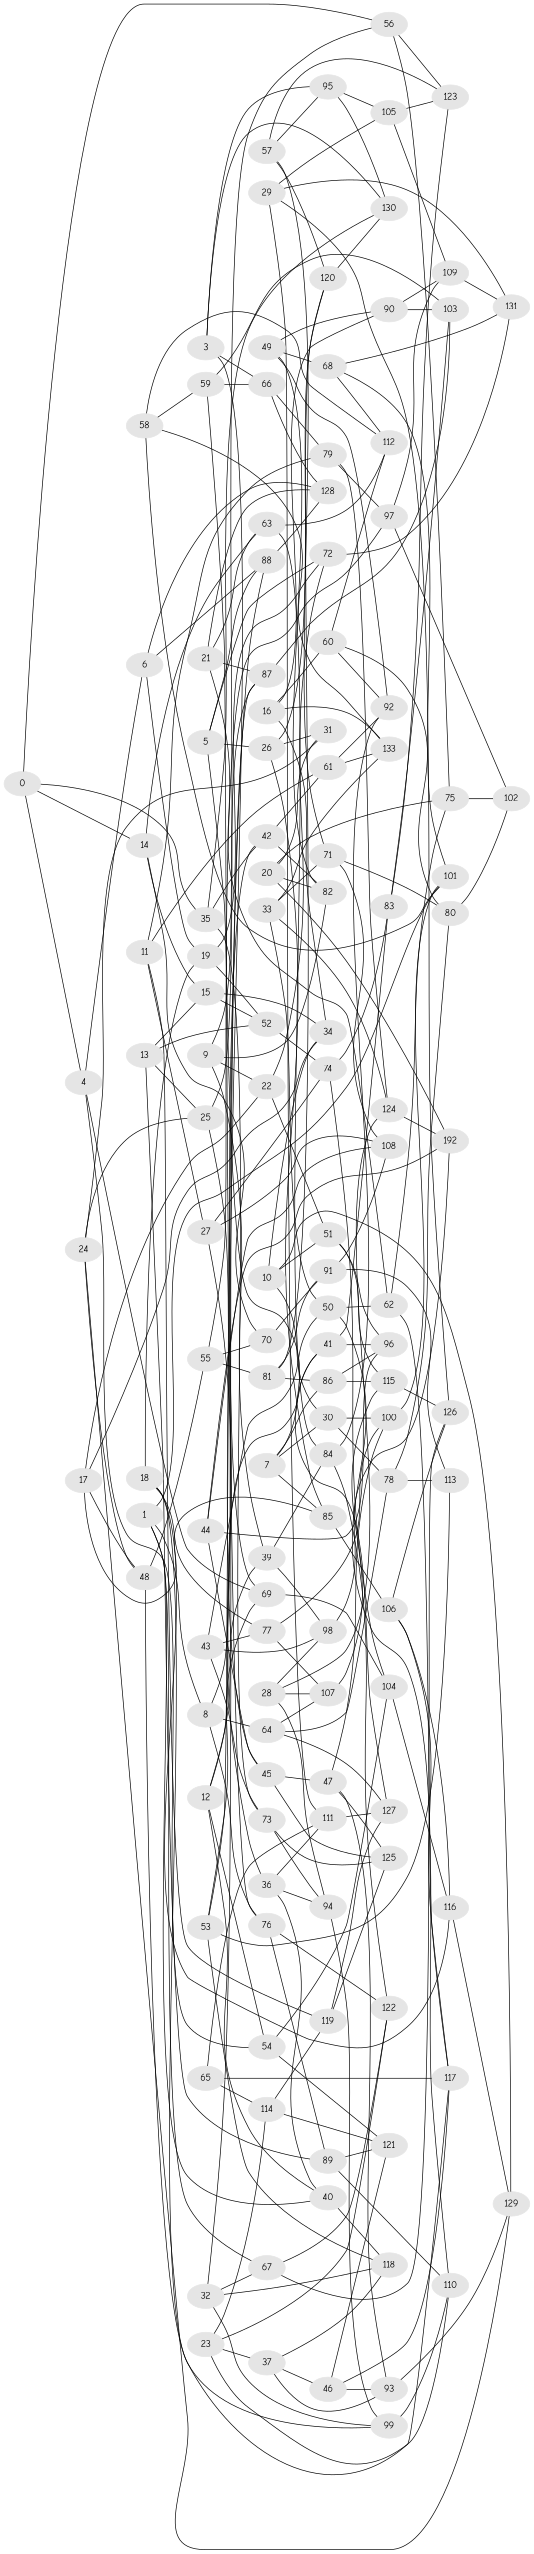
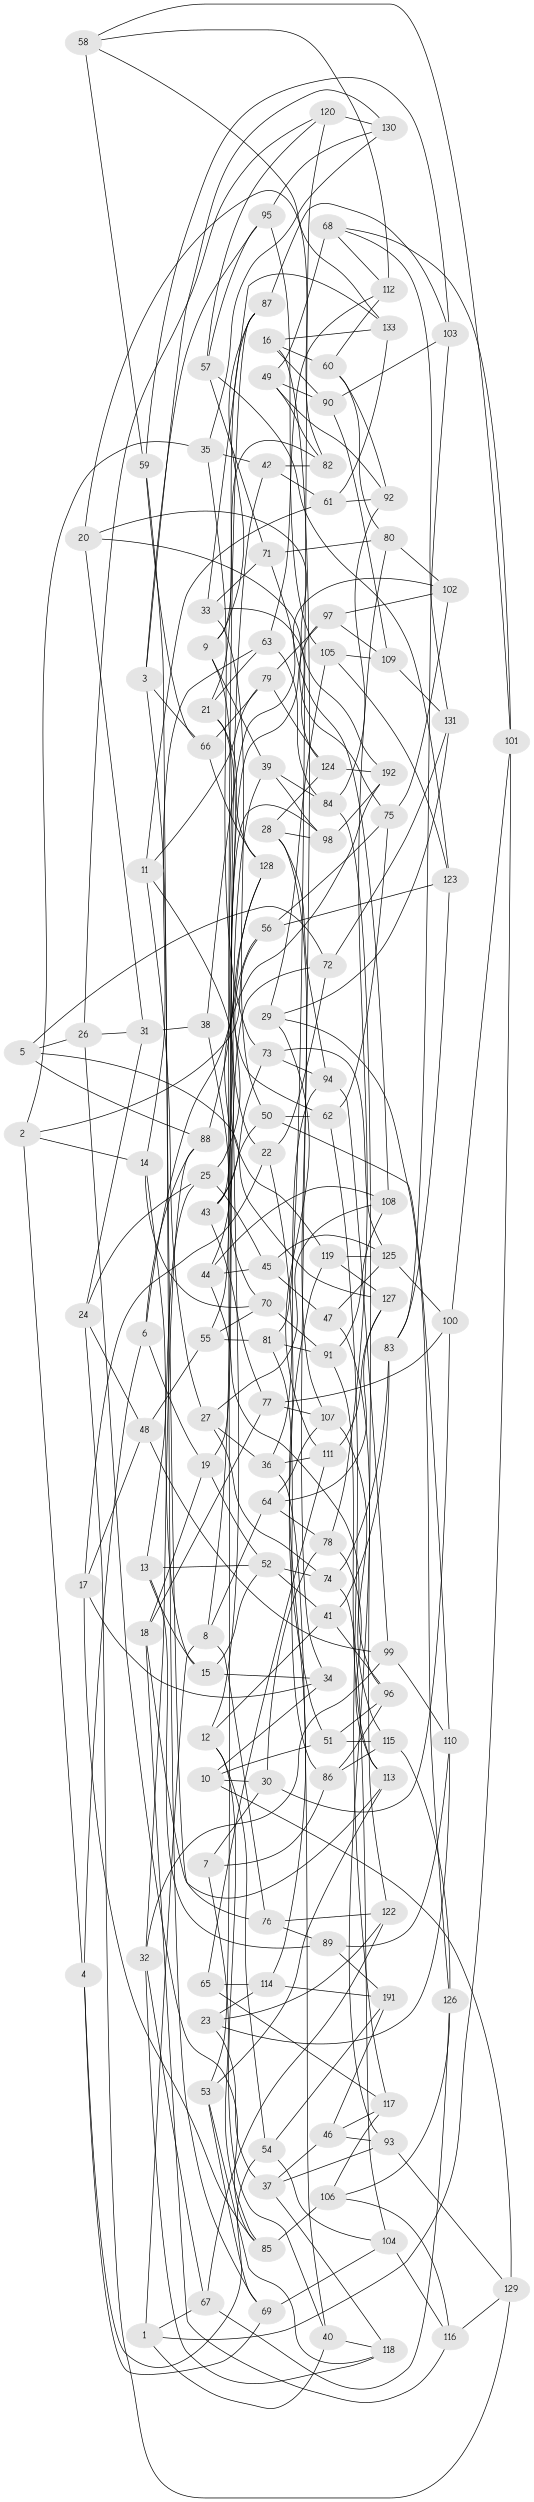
node "0": label "0" -> "2"
node "38": added
edge "41" -- "7": now "41" -- "52"
edge "100" -- "47": now "100" -- "125"
node "121": label "121" -> "191"
edge "18" -- "117": now "18" -- "113"
